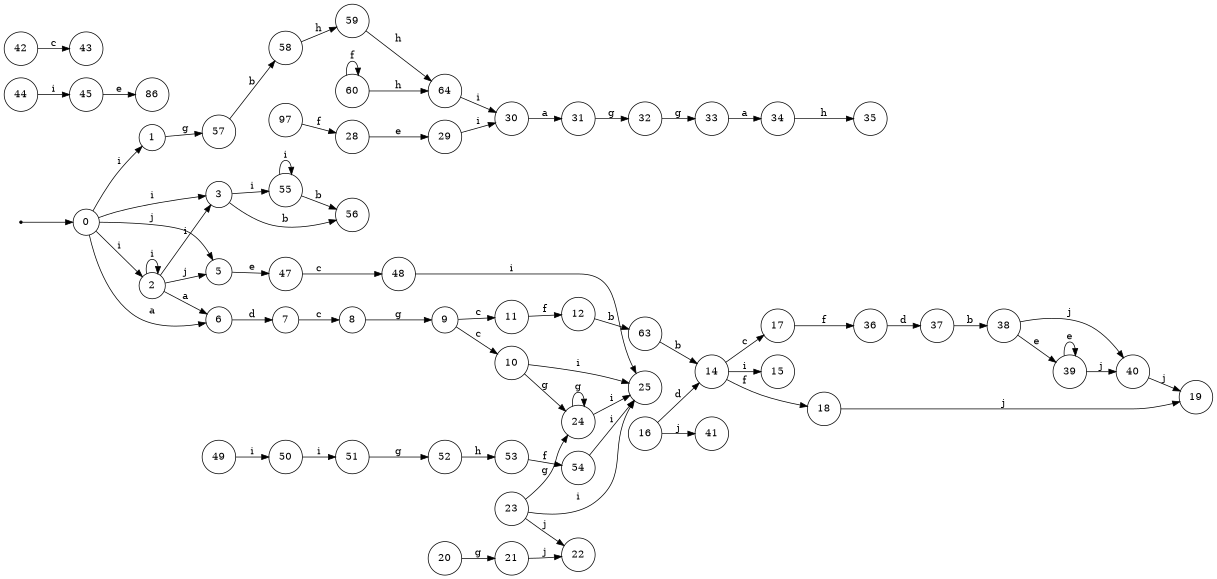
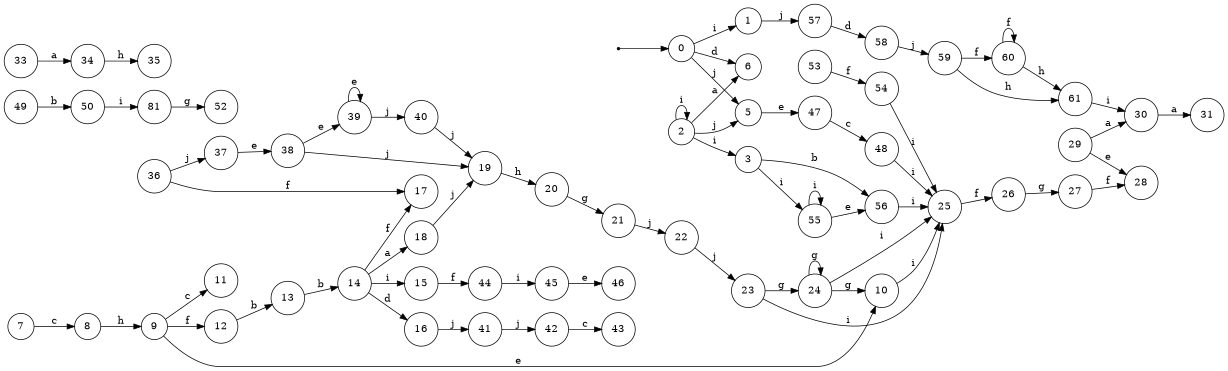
edge "58" -> "59": label "h" -> "j"
edge "59" -> "60": added, label "f"
edge "57" -> "58": label "b" -> "d"
node "64": label "64" -> "61"
node "86": label "86" -> "46"
node "32": removed
node "97": label "97" -> "27"
edge "29" -> "30": label "i" -> "a"
edge "1" -> "57": label "g" -> "j"
edge "28" -> "29": reversed
edge "19" -> "20": added, label "h"
node "26": added
edge "55" -> "56": label "b" -> "e"
edge "0" -> "3": removed, label "i"
edge "56" -> "25": added, label "i"
edge "0" -> "2": removed, label "i"
edge "15" -> "44": added, label "f"
edge "0" -> "6": label "a" -> "d"
edge "8" -> "9": label "g" -> "h"
edge "11" -> "12": now "9" -> "12"
edge "6" -> "7": removed, label "d"
edge "36" -> "37": label "d" -> "j"
edge "37" -> "38": label "b" -> "e"
edge "38" -> "40": now "38" -> "19"
edge "17" -> "36": reversed
edge "41" -> "42": added, label "j"
edge "9" -> "10": label "c" -> "e"
node "63": label "63" -> "13"
edge "14" -> "17": label "c" -> "f"
edge "14" -> "18": label "f" -> "a"
edge "10" -> "24": reversed
edge "16" -> "14": reversed
edge "49" -> "50": label "i" -> "b"
node "51": label "51" -> "81"
edge "52" -> "53": removed, label "h"
edge "23" -> "22": reversed
